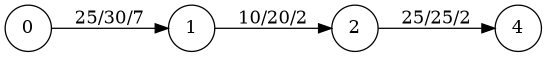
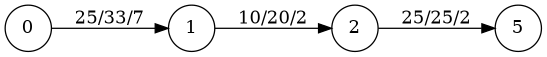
edge "0" -> "1": label "25/30/7" -> "25/33/7"
node "4": label "4" -> "5"
